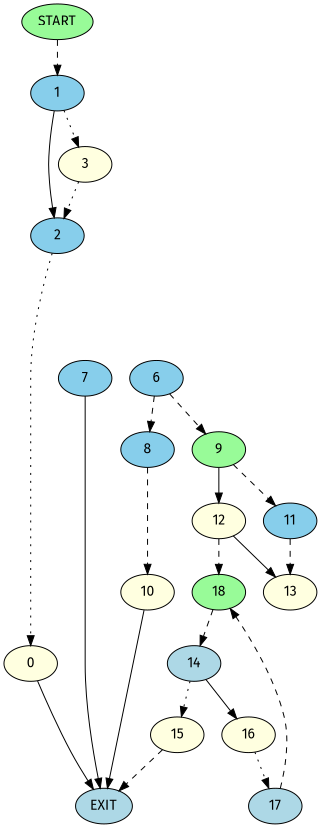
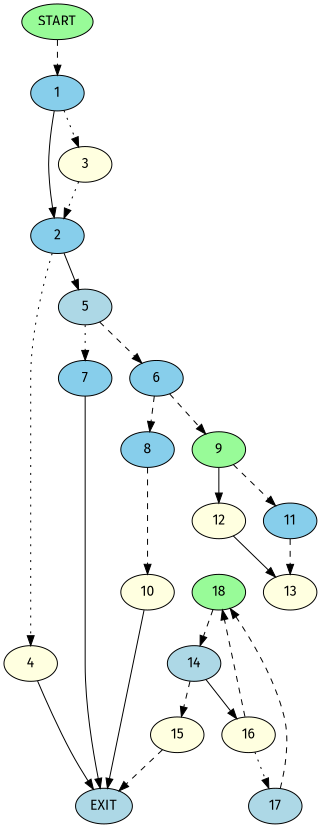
node "5": added
edge "12" -> "18": now "16" -> "18"
node "0": label "0" -> "4"
edge "14" -> "15": style dotted -> dashed
